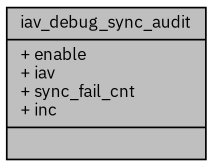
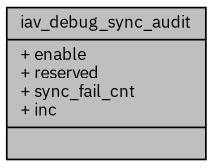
node "iav_debug_sync_audit": text "+ iav" -> "+ reserved"
